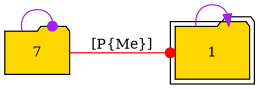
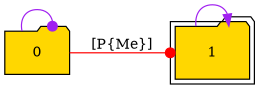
node "7": label "7" -> "0"
